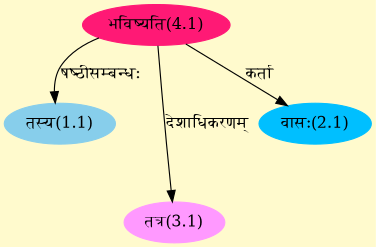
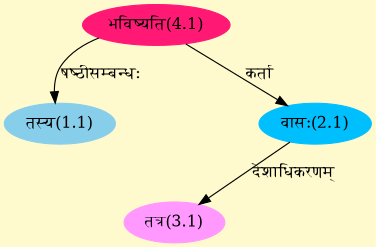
edge "भविष्यति(4.1)" -> "तत्र(3.1)": now "वासः(2.1)" -> "तत्र(3.1)"
